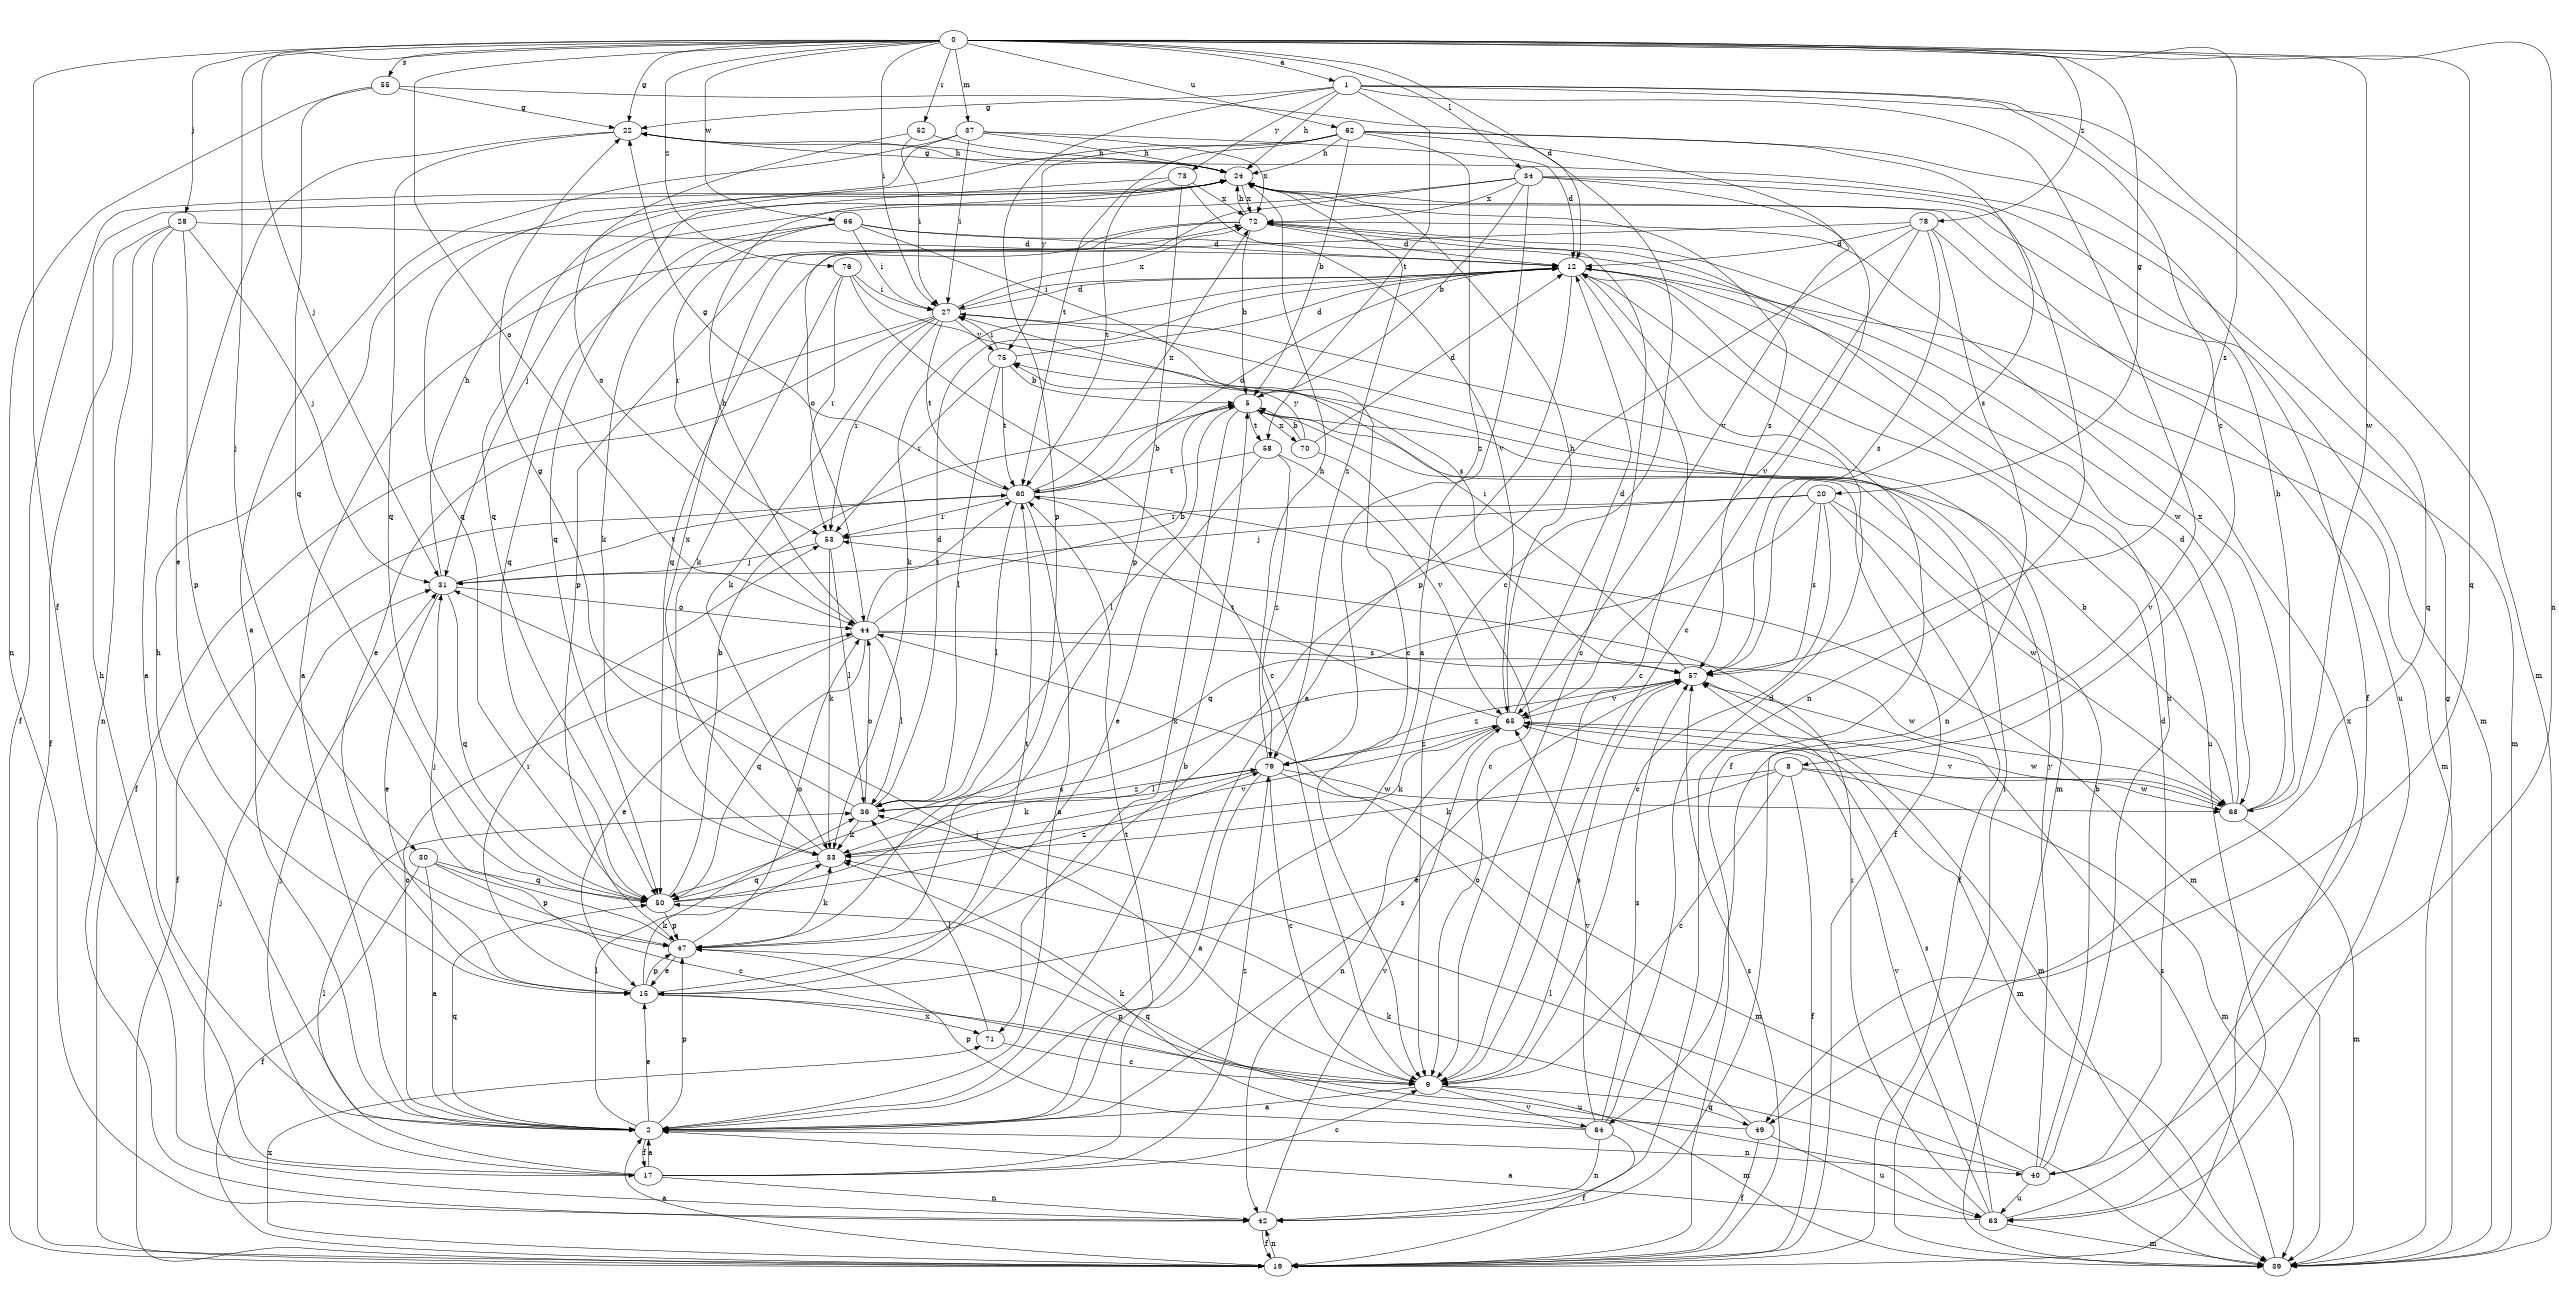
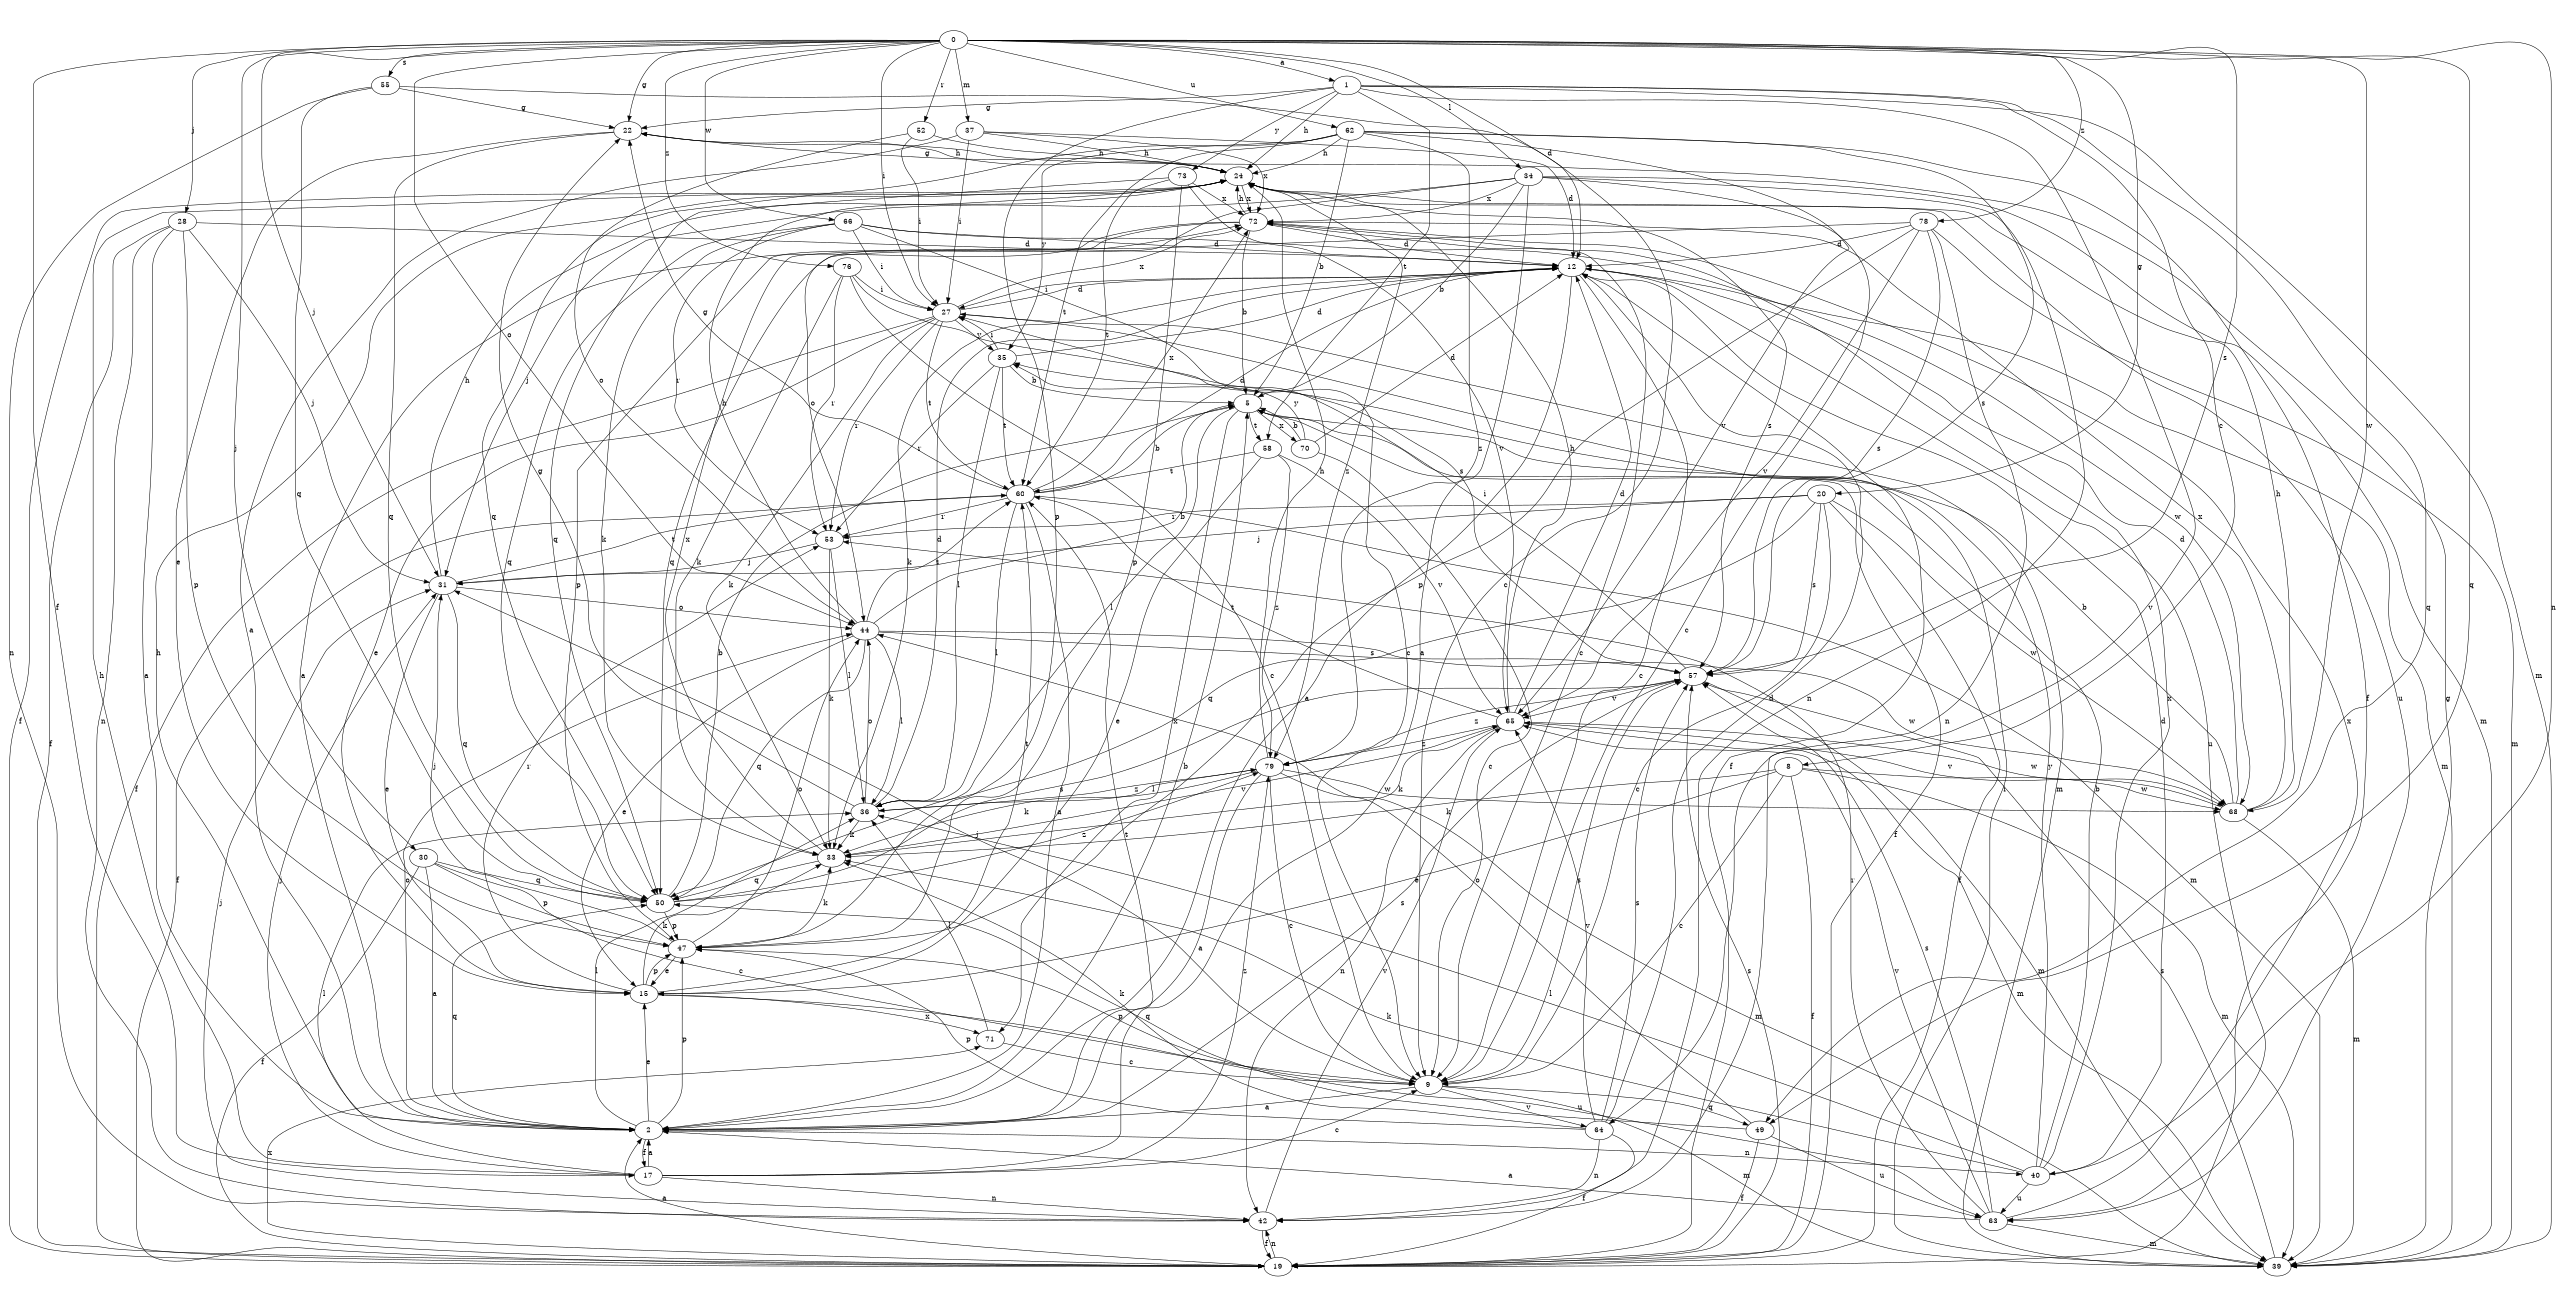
edge "37" -> "50": removed, label "q"
node "75": label "75" -> "35"
